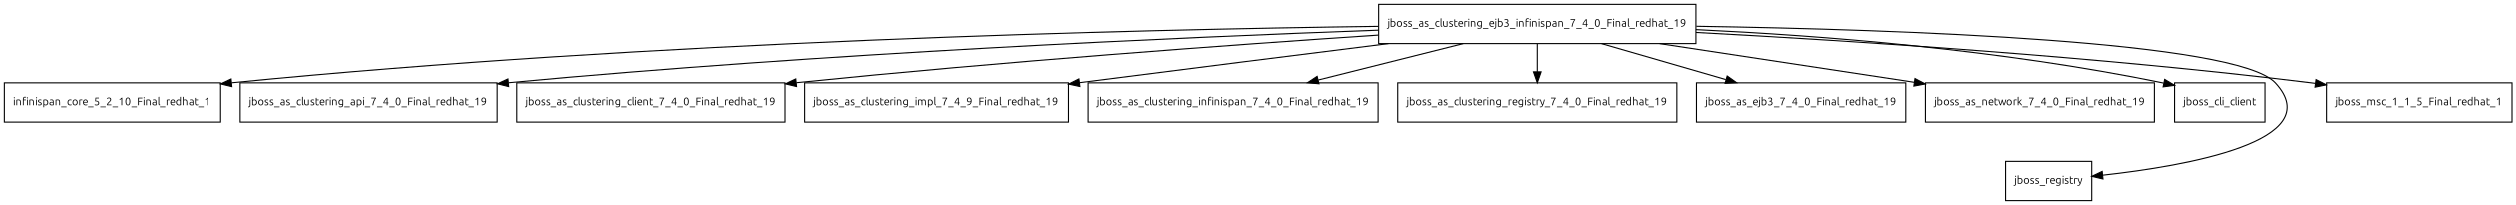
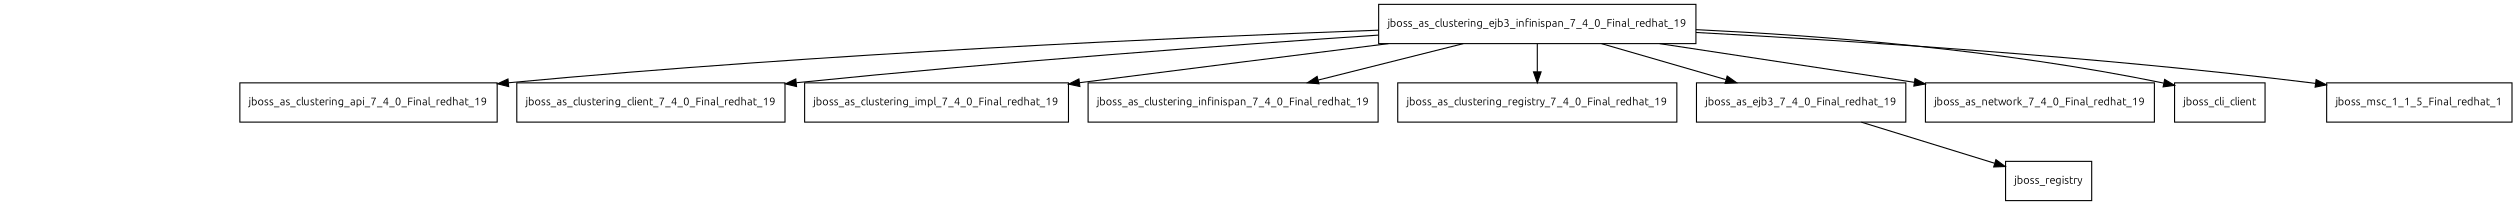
edge "jboss_as_clustering_ejb3_infinispan_7_4_0_Final_redhat_19" -> "jboss_registry": now "jboss_as_ejb3_7_4_0_Final_redhat_19" -> "jboss_registry"
node "infinispan_core_5_2_10_Final_redhat_1": removed
node "jboss_as_clustering_impl_7_4_9_Final_redhat_19": label "jboss_as_clustering_impl_7_4_9_Final_redhat_19" -> "jboss_as_clustering_impl_7_4_0_Final_redhat_19"
